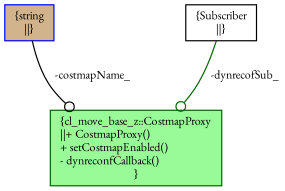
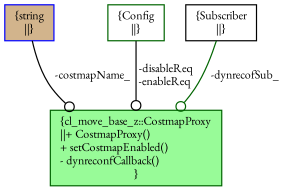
node "{Config ||}": added
